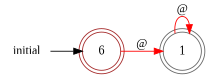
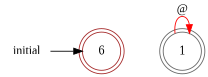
edge "6" -> "1": removed, label "@"
